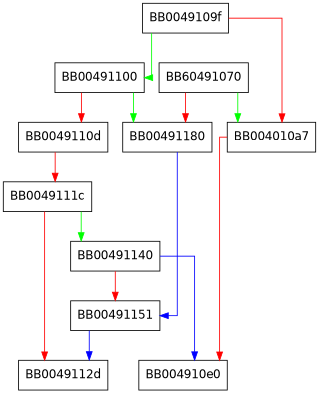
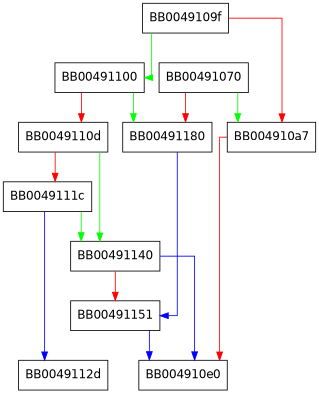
node "BB60491070": label "BB60491070" -> "BB00491070"
node "BB004010a7": label "BB004010a7" -> "BB004910a7"
edge "BB0049110d" -> "BB00491140": added
edge "BB0049111c" -> "BB0049112d": color red -> blue
edge "BB00491151" -> "BB0049112d": now "BB00491151" -> "BB004910e0"
